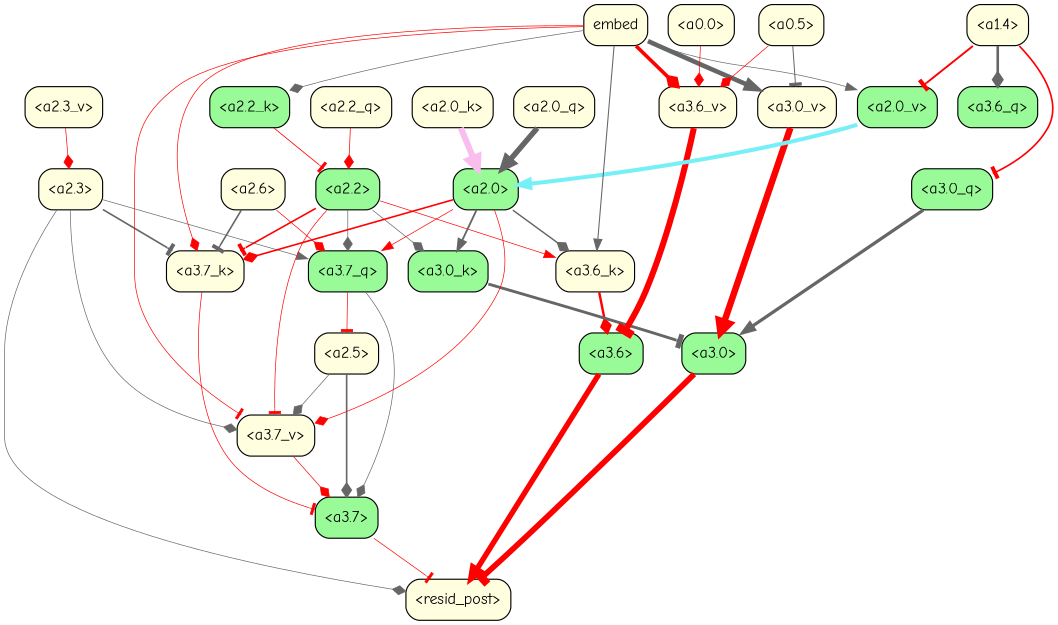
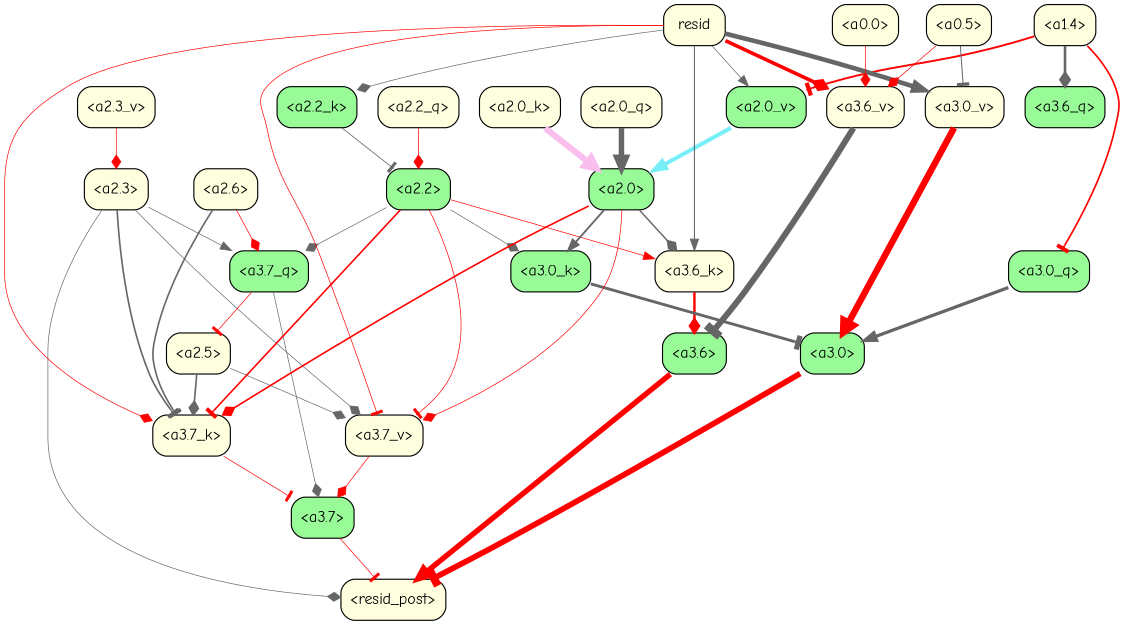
node "embed": label "embed" -> "resid"
edge "<a2.2_k>" -> "<a2.2>": color red -> gray40
edge "<a2.0>" -> "<a3.7_q>": removed
edge "<a3.6_v>" -> "<a3.6>": color red -> gray40
edge "<a2.5>" -> "<a3.7>": now "<a2.5>" -> "<a3.7_k>"
